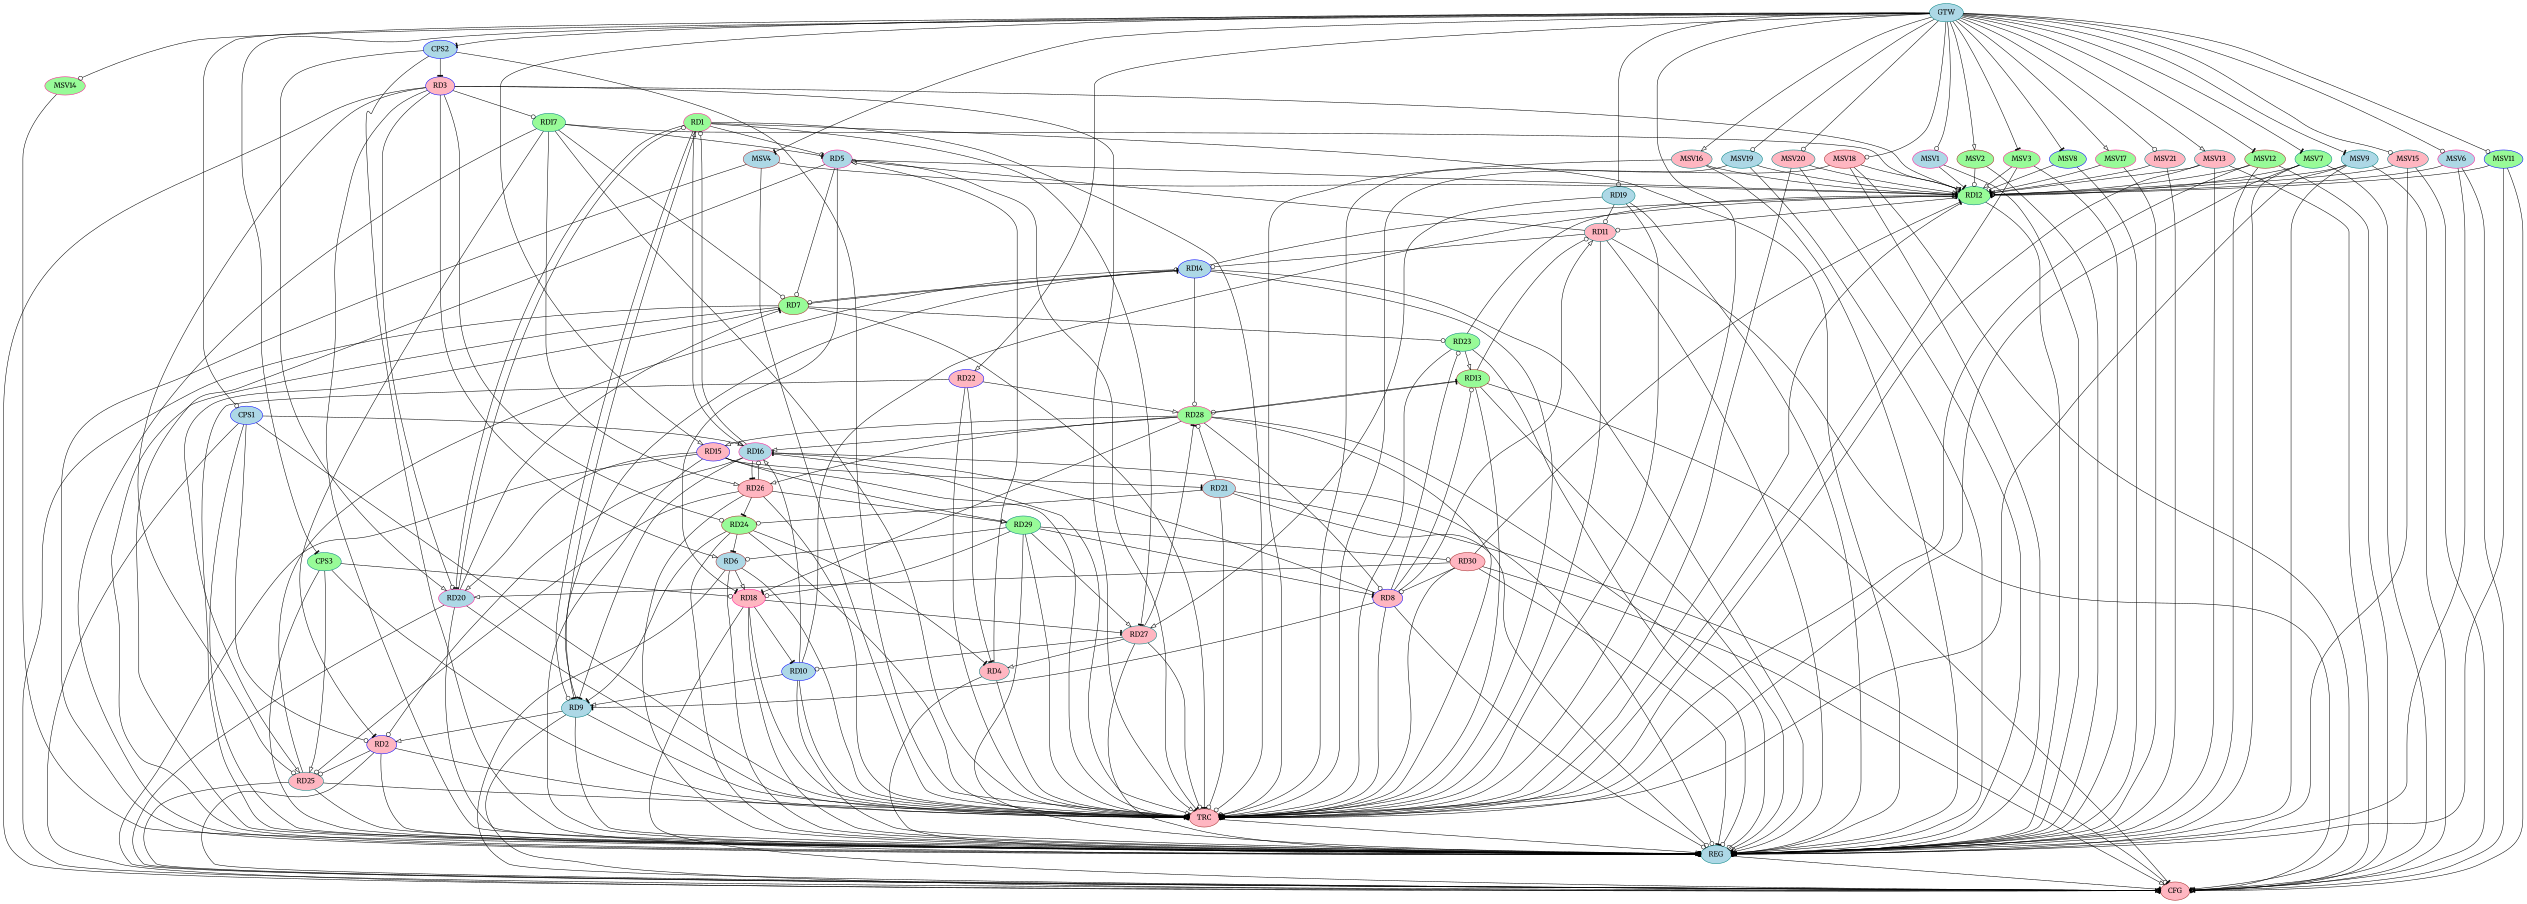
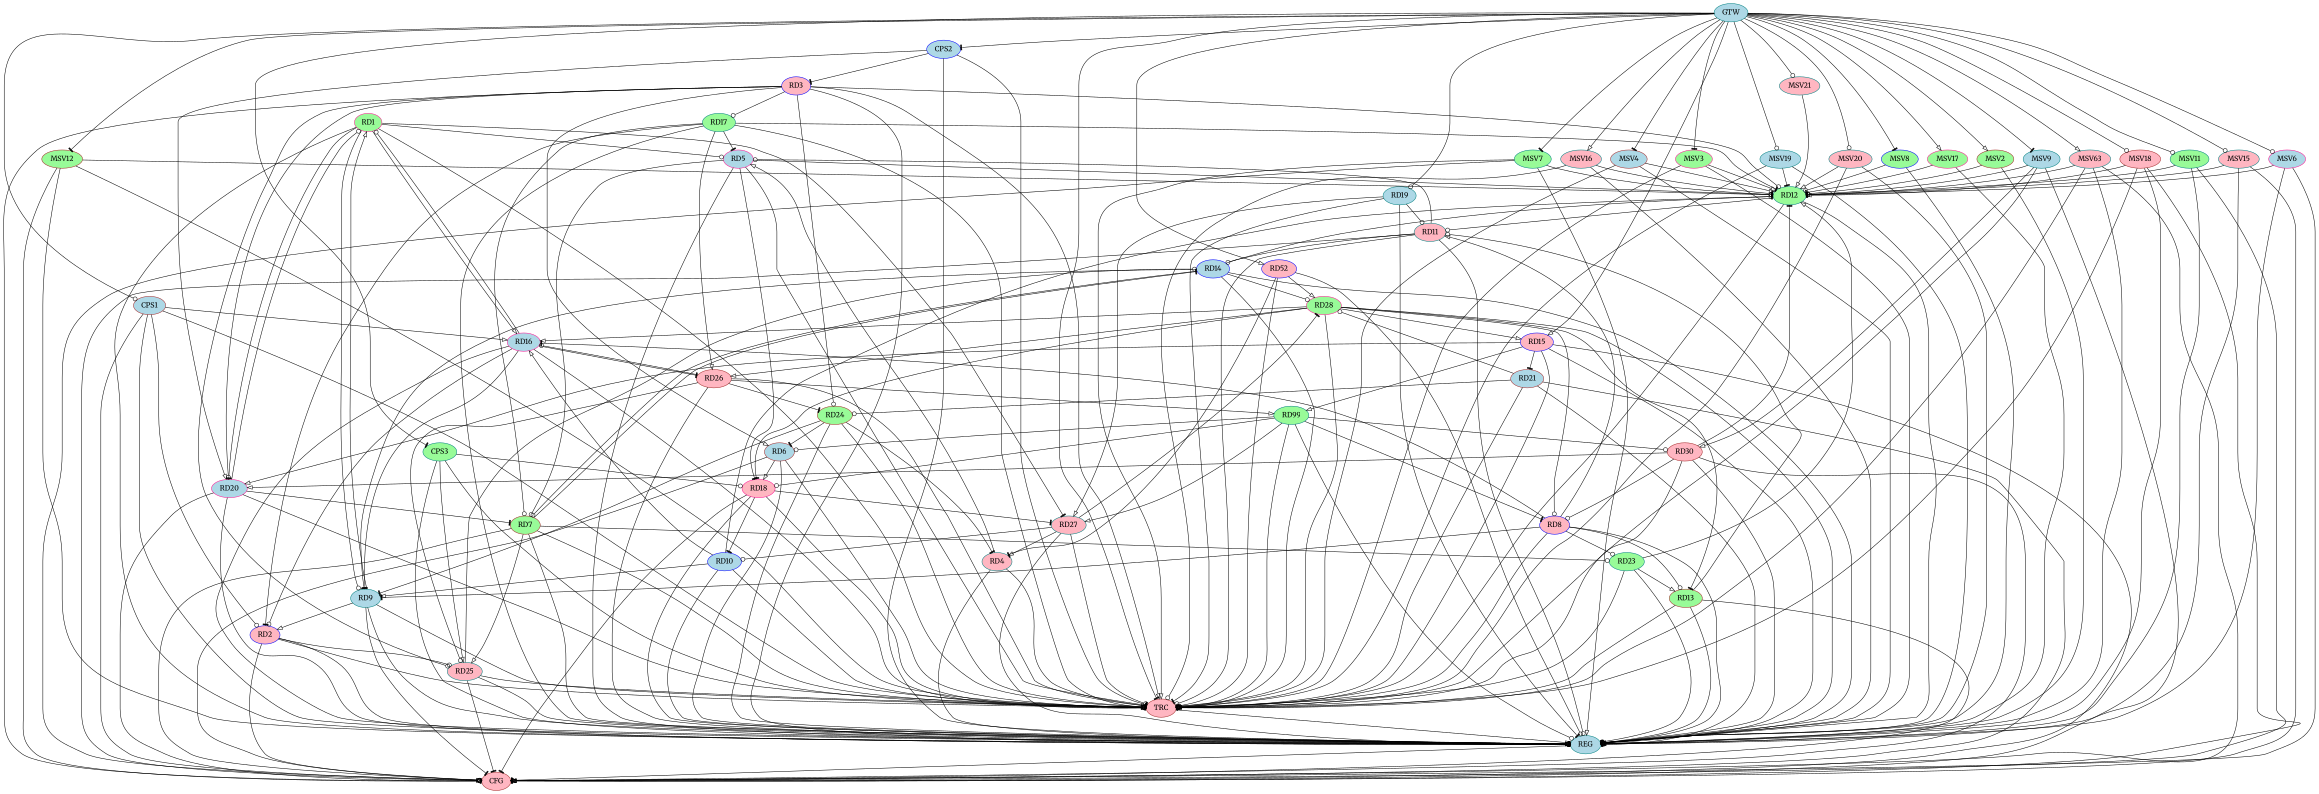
node "MSV14": removed
node "MSV1": removed
node "MSV13": label "MSV13" -> "MSV63"
node "MSV11": color blue -> teal
node "RD22": label "RD22" -> "RD52"
edge "RD13" -> "RD28": removed
node "CPS1": color blue -> brown
node "RD29": label "RD29" -> "RD99"
edge "MSV21" -> "REG": removed
edge "MSV9" -> "REG": now "MSV9" -> "RD30"
